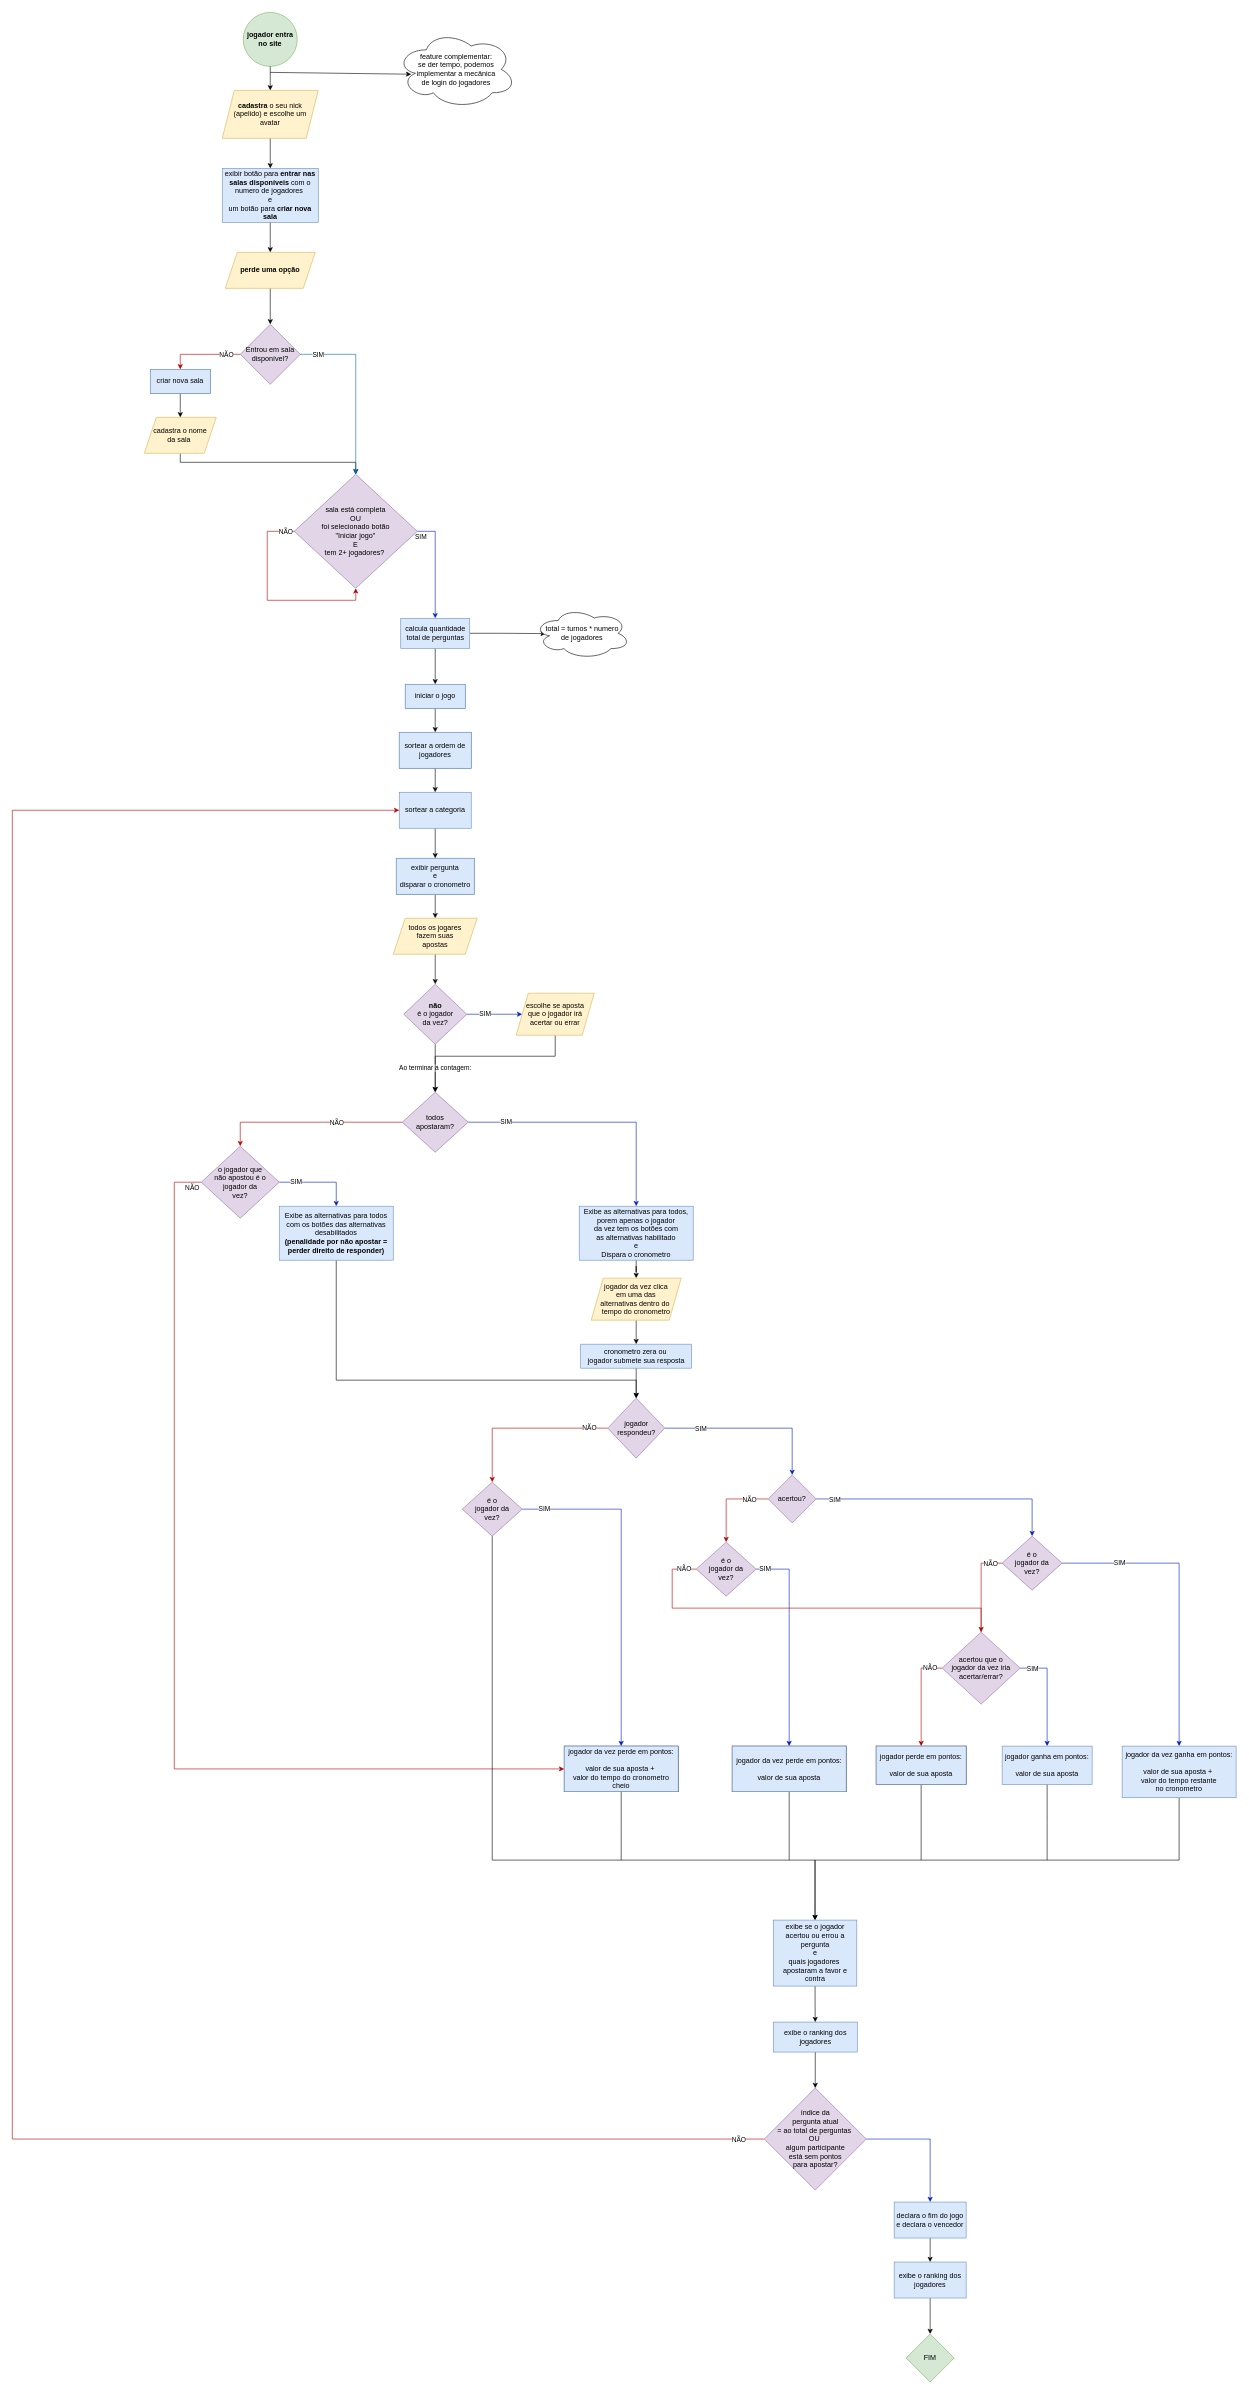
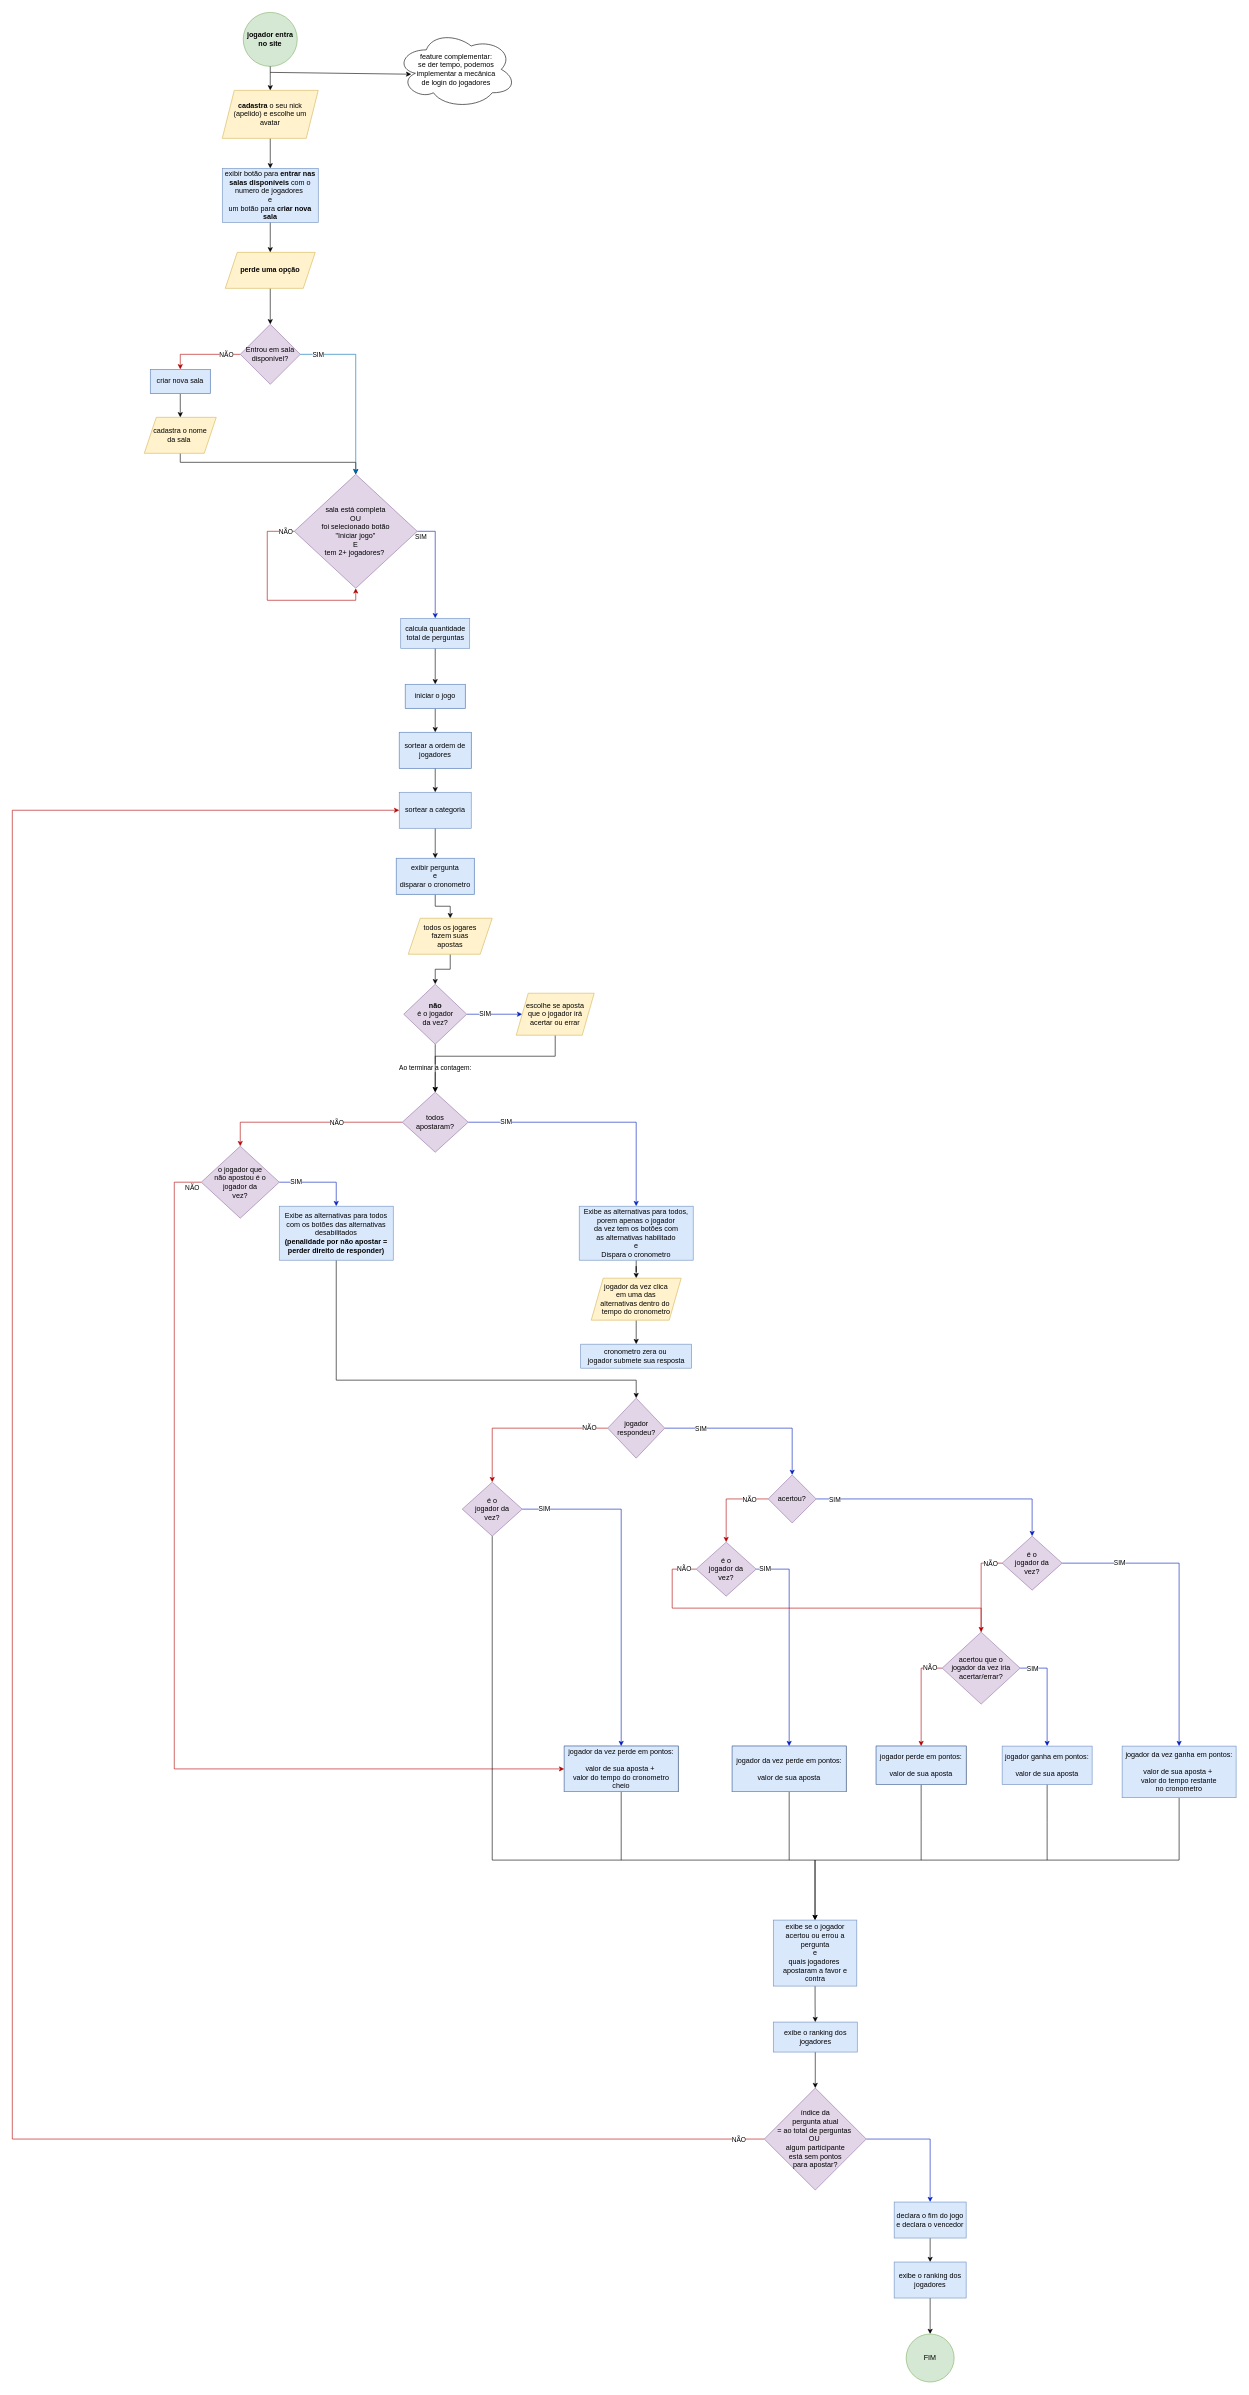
edge "calcula quantidade total de perguntas" -> "total = turnos * numero de jogadores": removed
node "total = turnos * numero de jogadores": removed
node "todos os jogares fazem suas apostas": moved (435, 936) -> (450, 936)
edge "cronometro zera ou jogador submete sua resposta" -> "jogador respondeu?": removed
node "FIM": shape diamond -> ellipse
